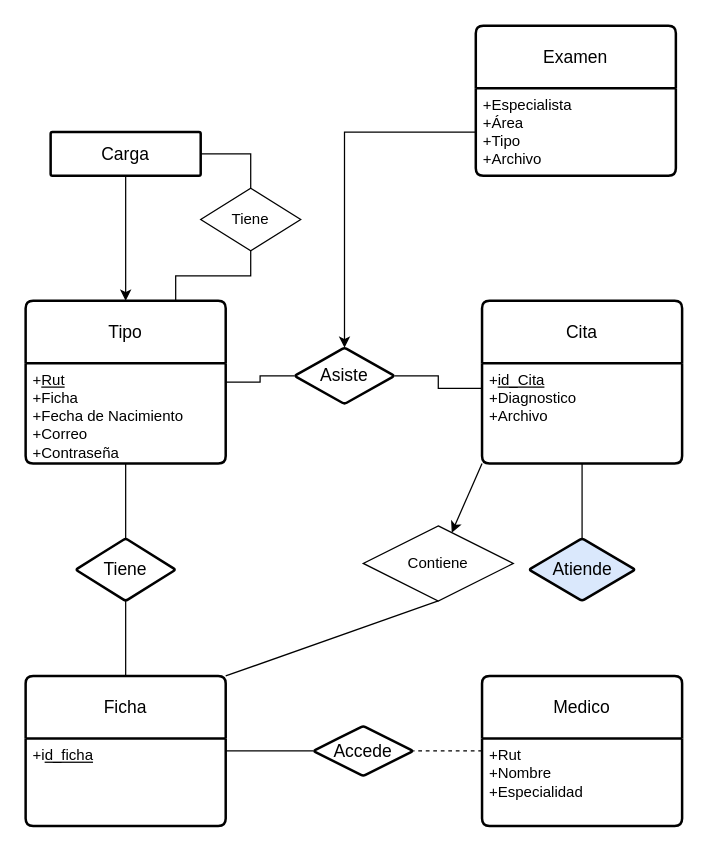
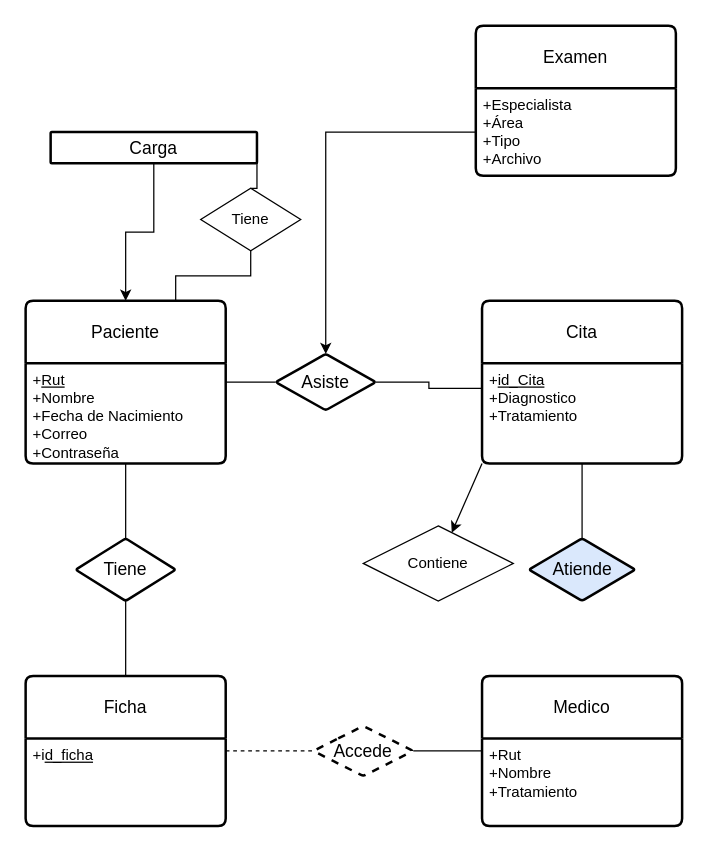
node "Carga": size 150x44 -> 206x31
node "Tipo": label "Tipo" -> "Paciente"
node "Asiste": moved (344, 376) -> (326, 382)
node "+id_Cita +Diagnostico +Archivo": label "+id_Cita +Diagnostico +Archivo" -> "+id_Cita +Diagnostico +Tratamiento"
node "+Rut +Ficha +Fecha de Nacimiento +Correo +Contraseña": label "+Rut +Ficha +Fecha de Nacimiento +Correo +Contraseña" -> "+Rut +Nombre +Fecha de Nacimiento +Correo +Contraseña"
edge "Contiene" -- "Ficha": removed
edge "Ficha" -- "Accede": style solid -> dashed
node "Accede": style solid -> dashed
edge "Accede" -- "Medico": style dashed -> solid
node "+Rut +Nombre +Especialidad": label "+Rut +Nombre +Especialidad" -> "+Rut +Nombre +Tratamiento"
